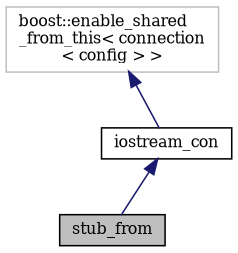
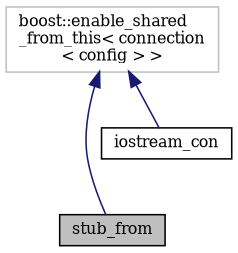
edge "stub_from" -> "iostream_con": now "stub_from" -> "boost::enable_shared _from_this< connection < config > >"
